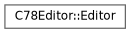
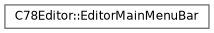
node "C78Editor::Editor": label "C78Editor::Editor" -> "C78Editor::EditorMainMenuBar"
